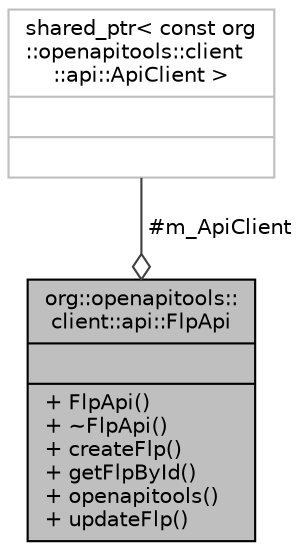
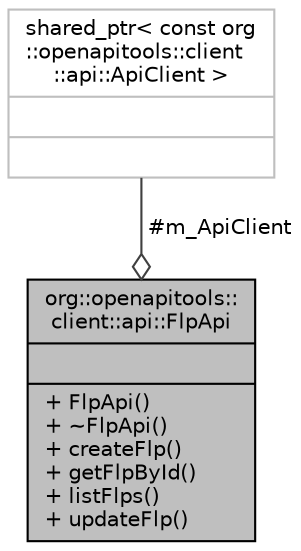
node "org::openapitools::": text "+ openapitools()" -> "+ listFlps()"
